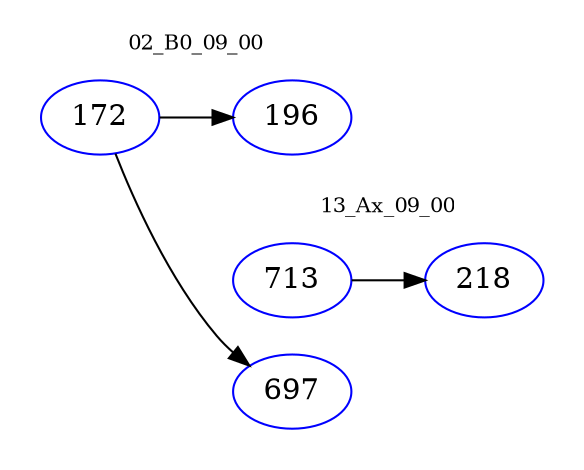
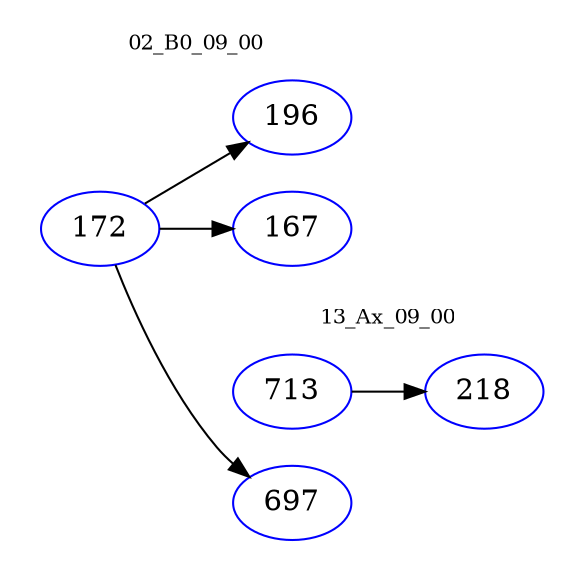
node "167": added
